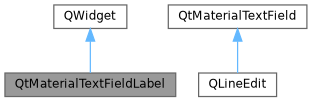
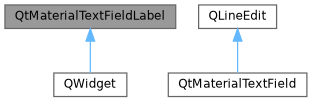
edge "QtMaterialTextFieldLabel" -> "QWidget": reversed
edge "QLineEdit" -> "QtMaterialTextField": reversed
